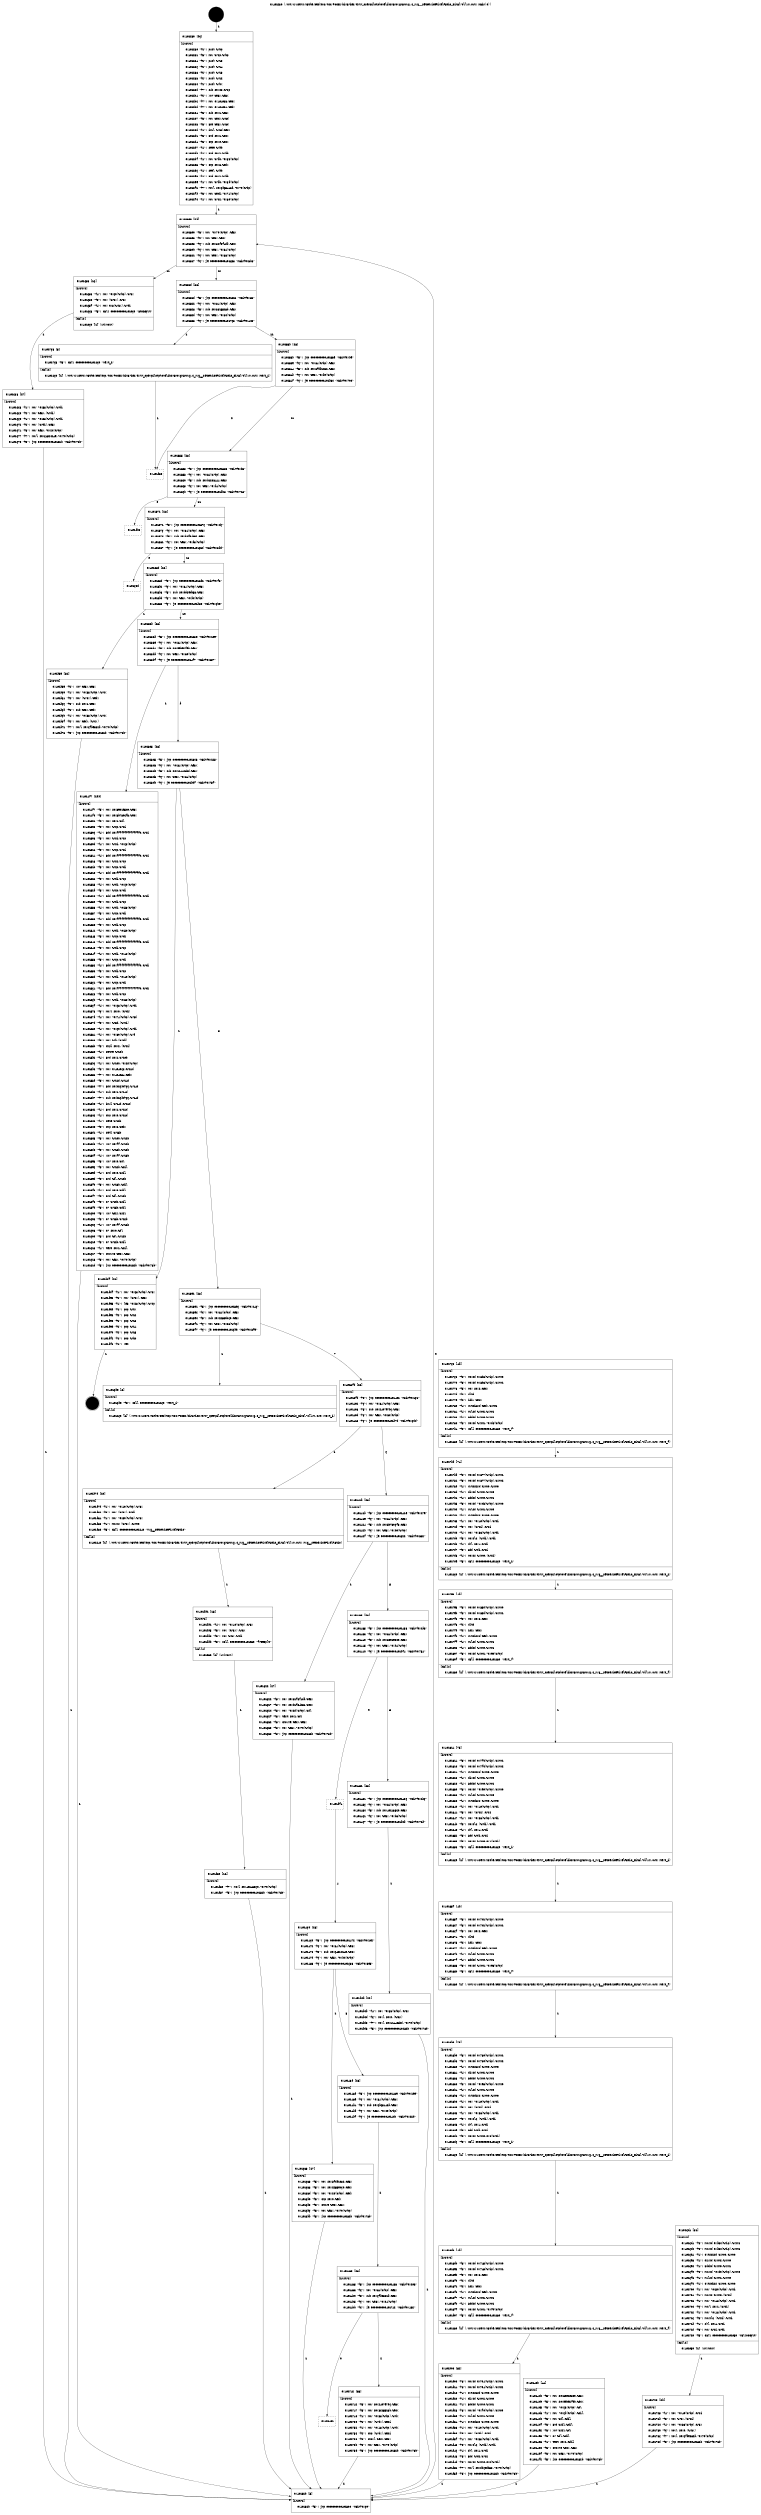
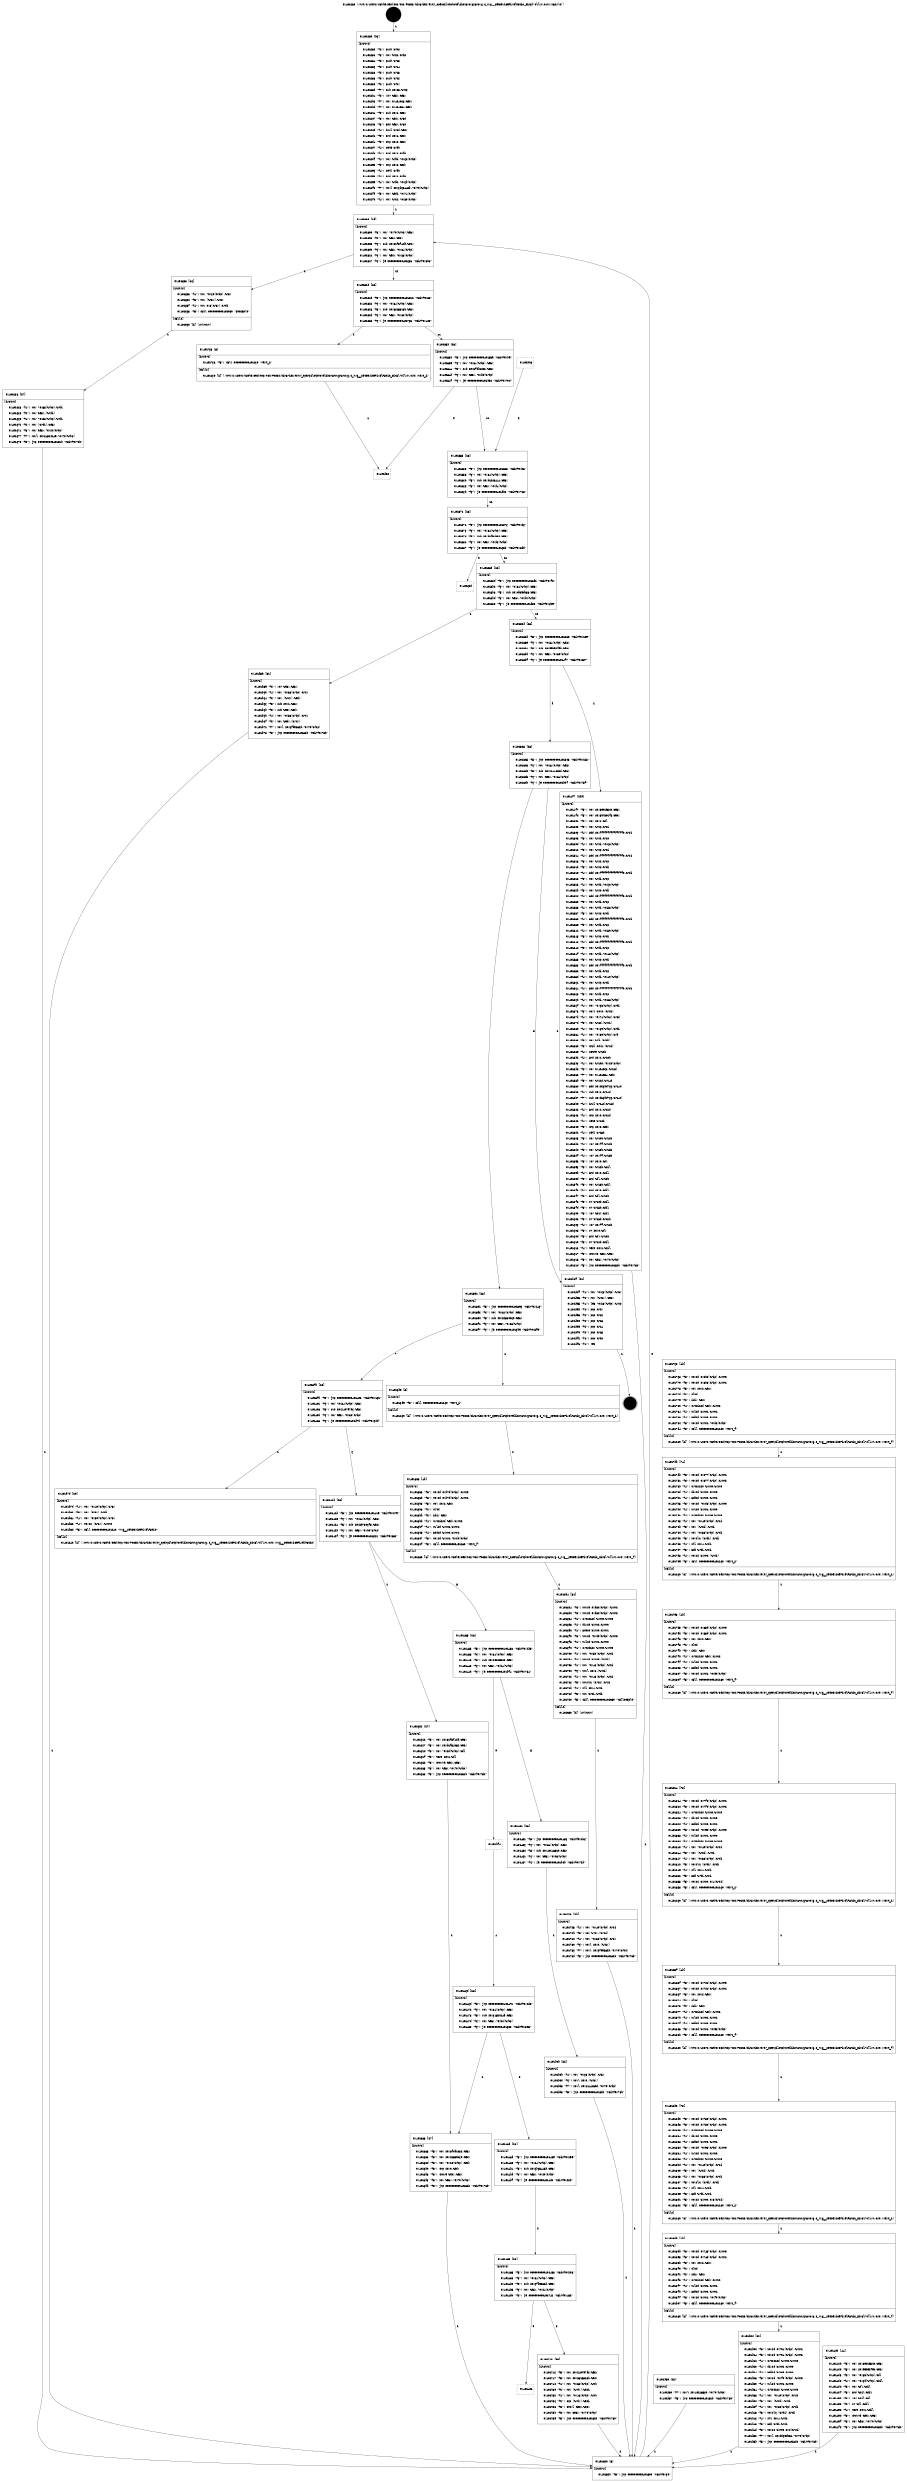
edge "0x401300 [29]" -> "0x401658 [16]": label " 11" -> " 1"
edge "0x401355 [28]" -> "0x4019b8": reversed
node "0x4016a3 [49]": added
node "0x401991 [15]": removed
edge "0x401622 [27]" -> "0x401a2b [5]": now "0x401622 [27]" -> "0x401683 [27]"
